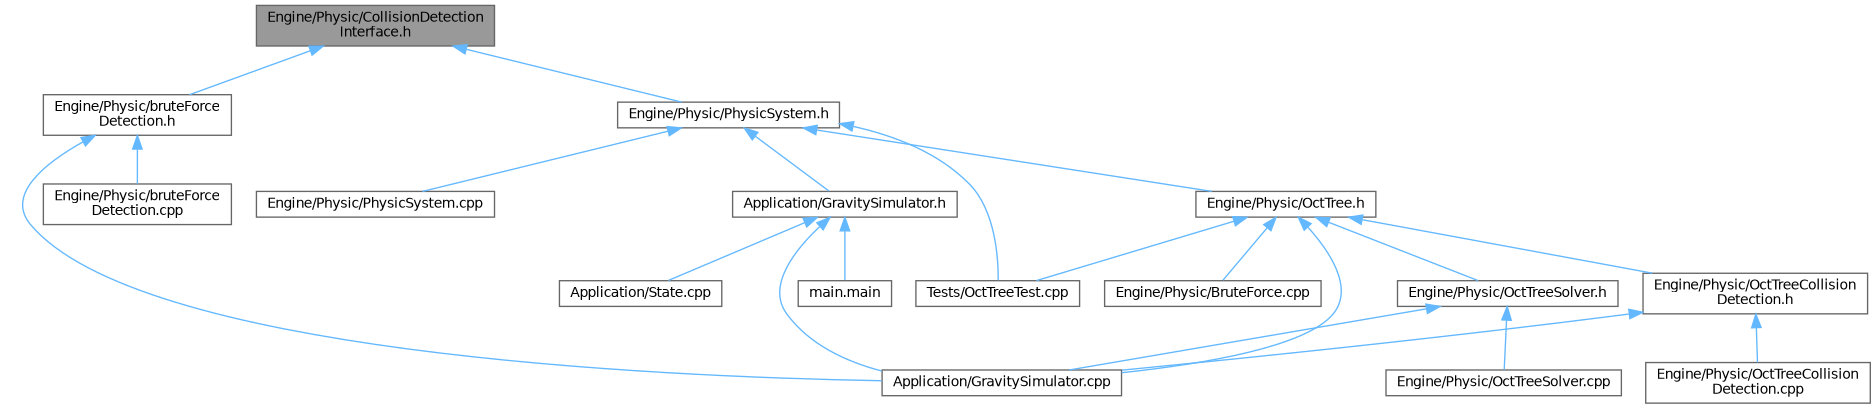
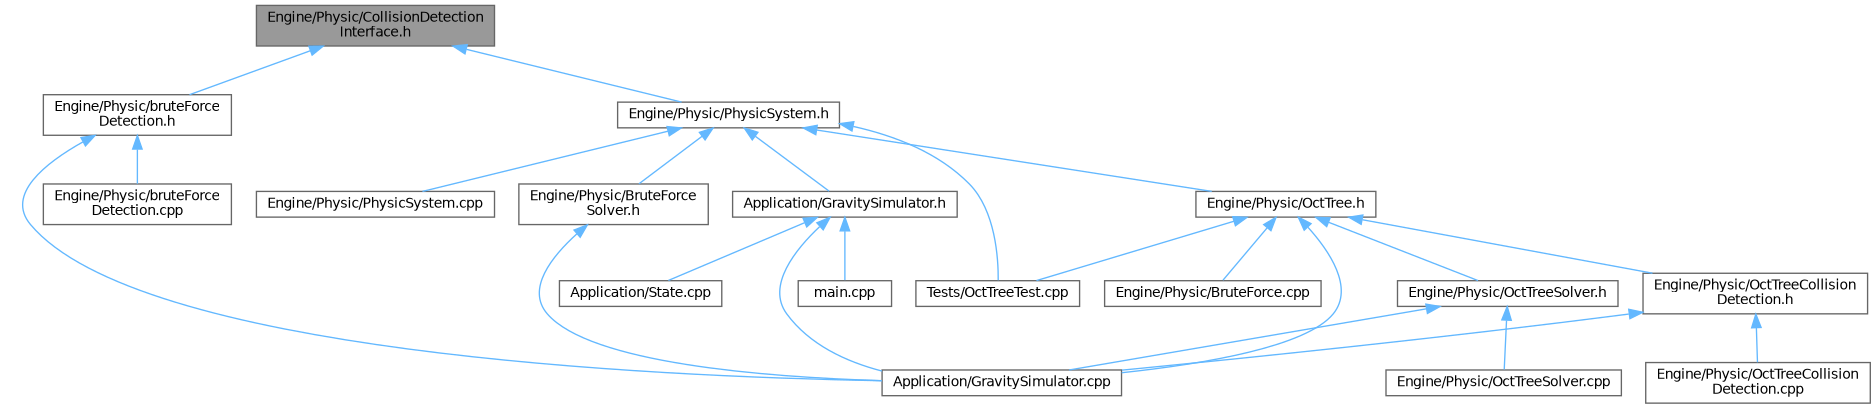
node "Engine/Physic/BruteForce Solver.h": added
node "main.main": label "main.main" -> "main.cpp"
